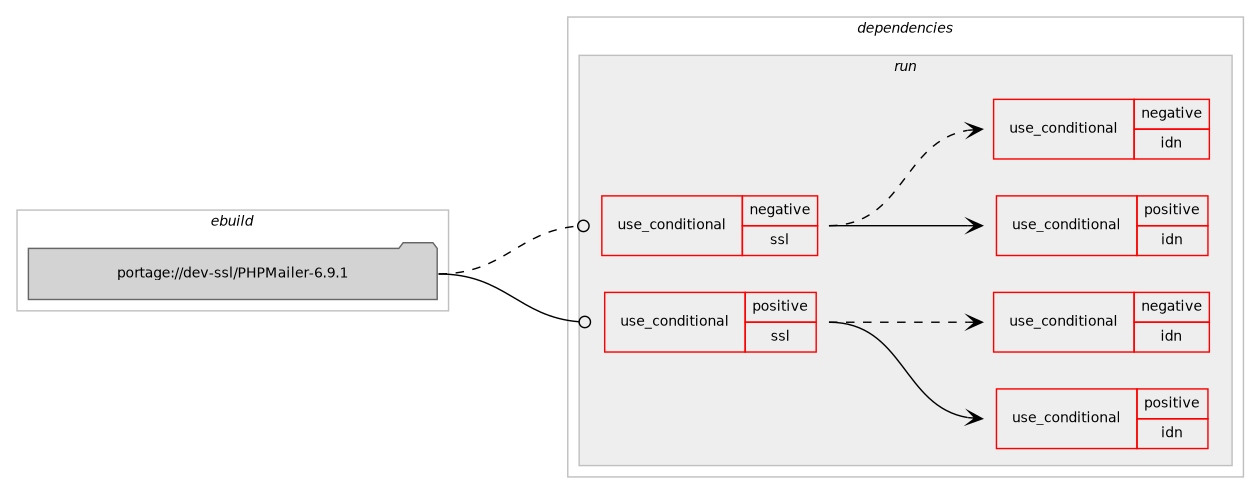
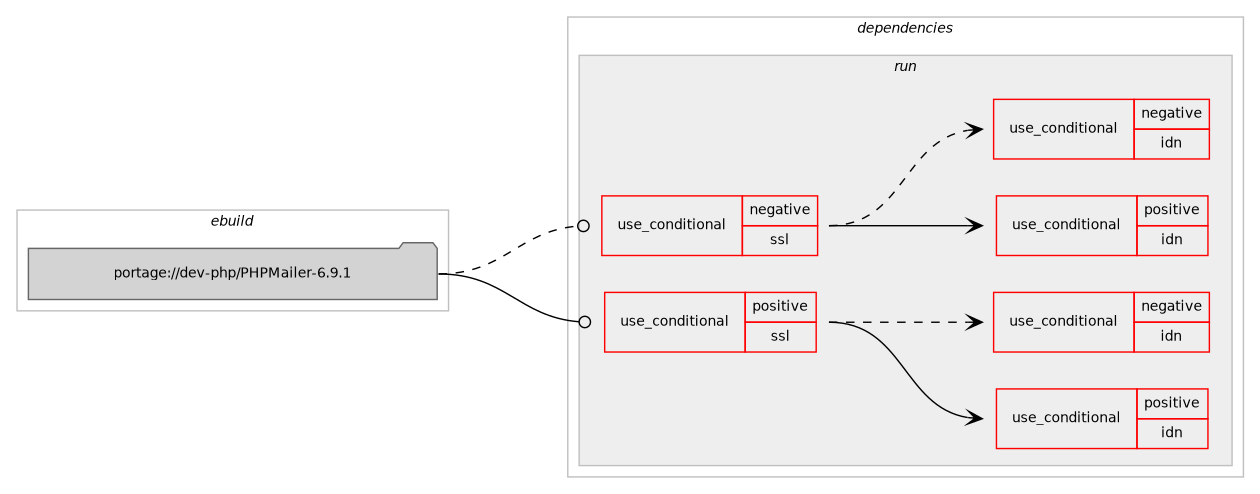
node "portage://dev-ssl/PHPMailer-6.9.1": label "portage://dev-ssl/PHPMailer-6.9.1" -> "portage://dev-php/PHPMailer-6.9.1"
